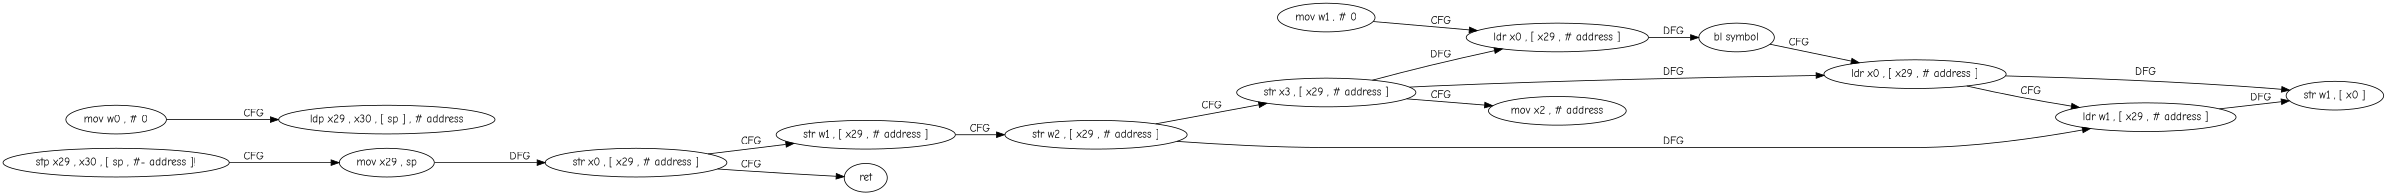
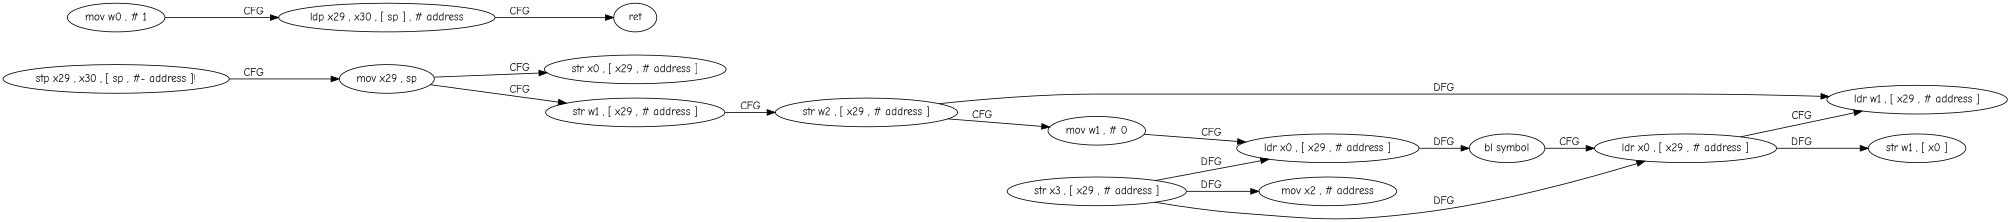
edge "str x3 , [ x29 , # address ]" -> "mov x2 , # address": label "CFG" -> "DFG"
edge "ldr w1 , [ x29 , # address ]" -> "str w1 , [ x0 ]": removed, label "DFG"
edge "str w2 , [ x29 , # address ]" -> "str x3 , [ x29 , # address ]": now "str w2 , [ x29 , # address ]" -> "mov w1 , # 0"
node "mov w0 , # 0": label "mov w0 , # 0" -> "mov w0 , # 1"
edge "str x0 , [ x29 , # address ]" -> "str w1 , [ x29 , # address ]": now "mov x29 , sp" -> "str w1 , [ x29 , # address ]"
edge "mov x29 , sp" -> "str x0 , [ x29 , # address ]": label "DFG" -> "CFG"
edge "str x0 , [ x29 , # address ]" -> "ret": now "ldp x29 , x30 , [ sp ] , # address" -> "ret"
